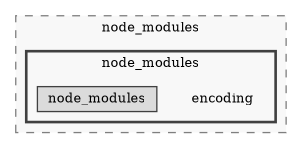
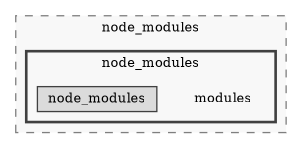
node "encoding": label "encoding" -> "modules"
